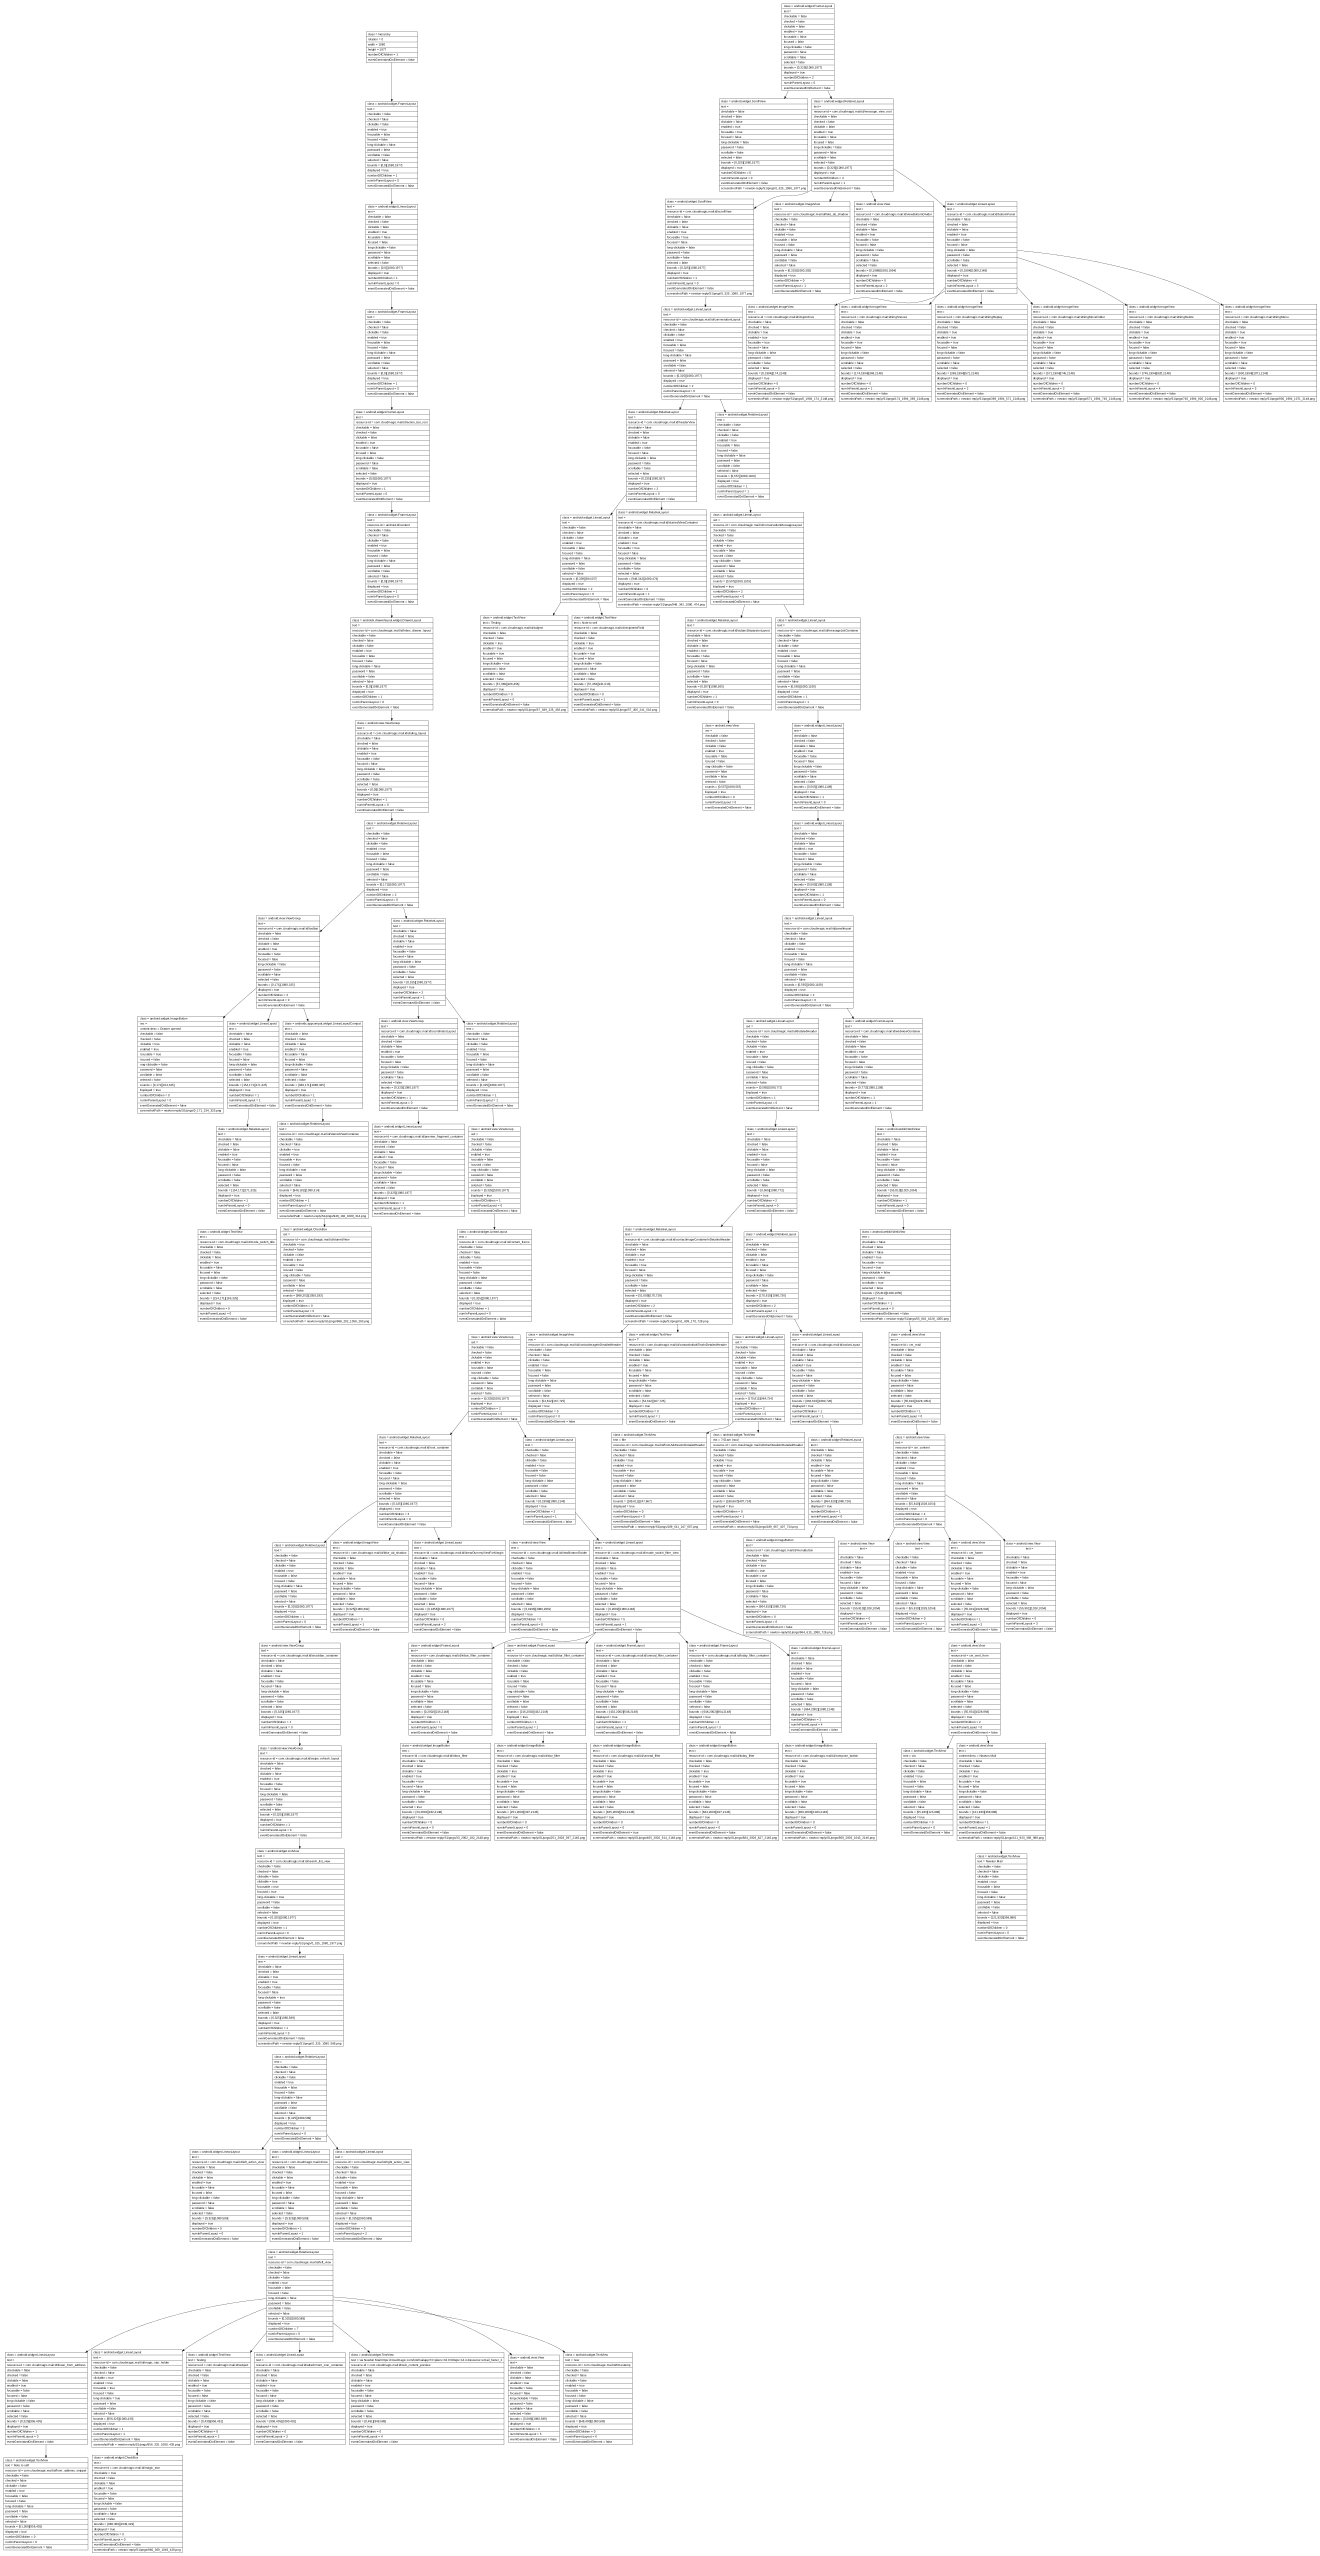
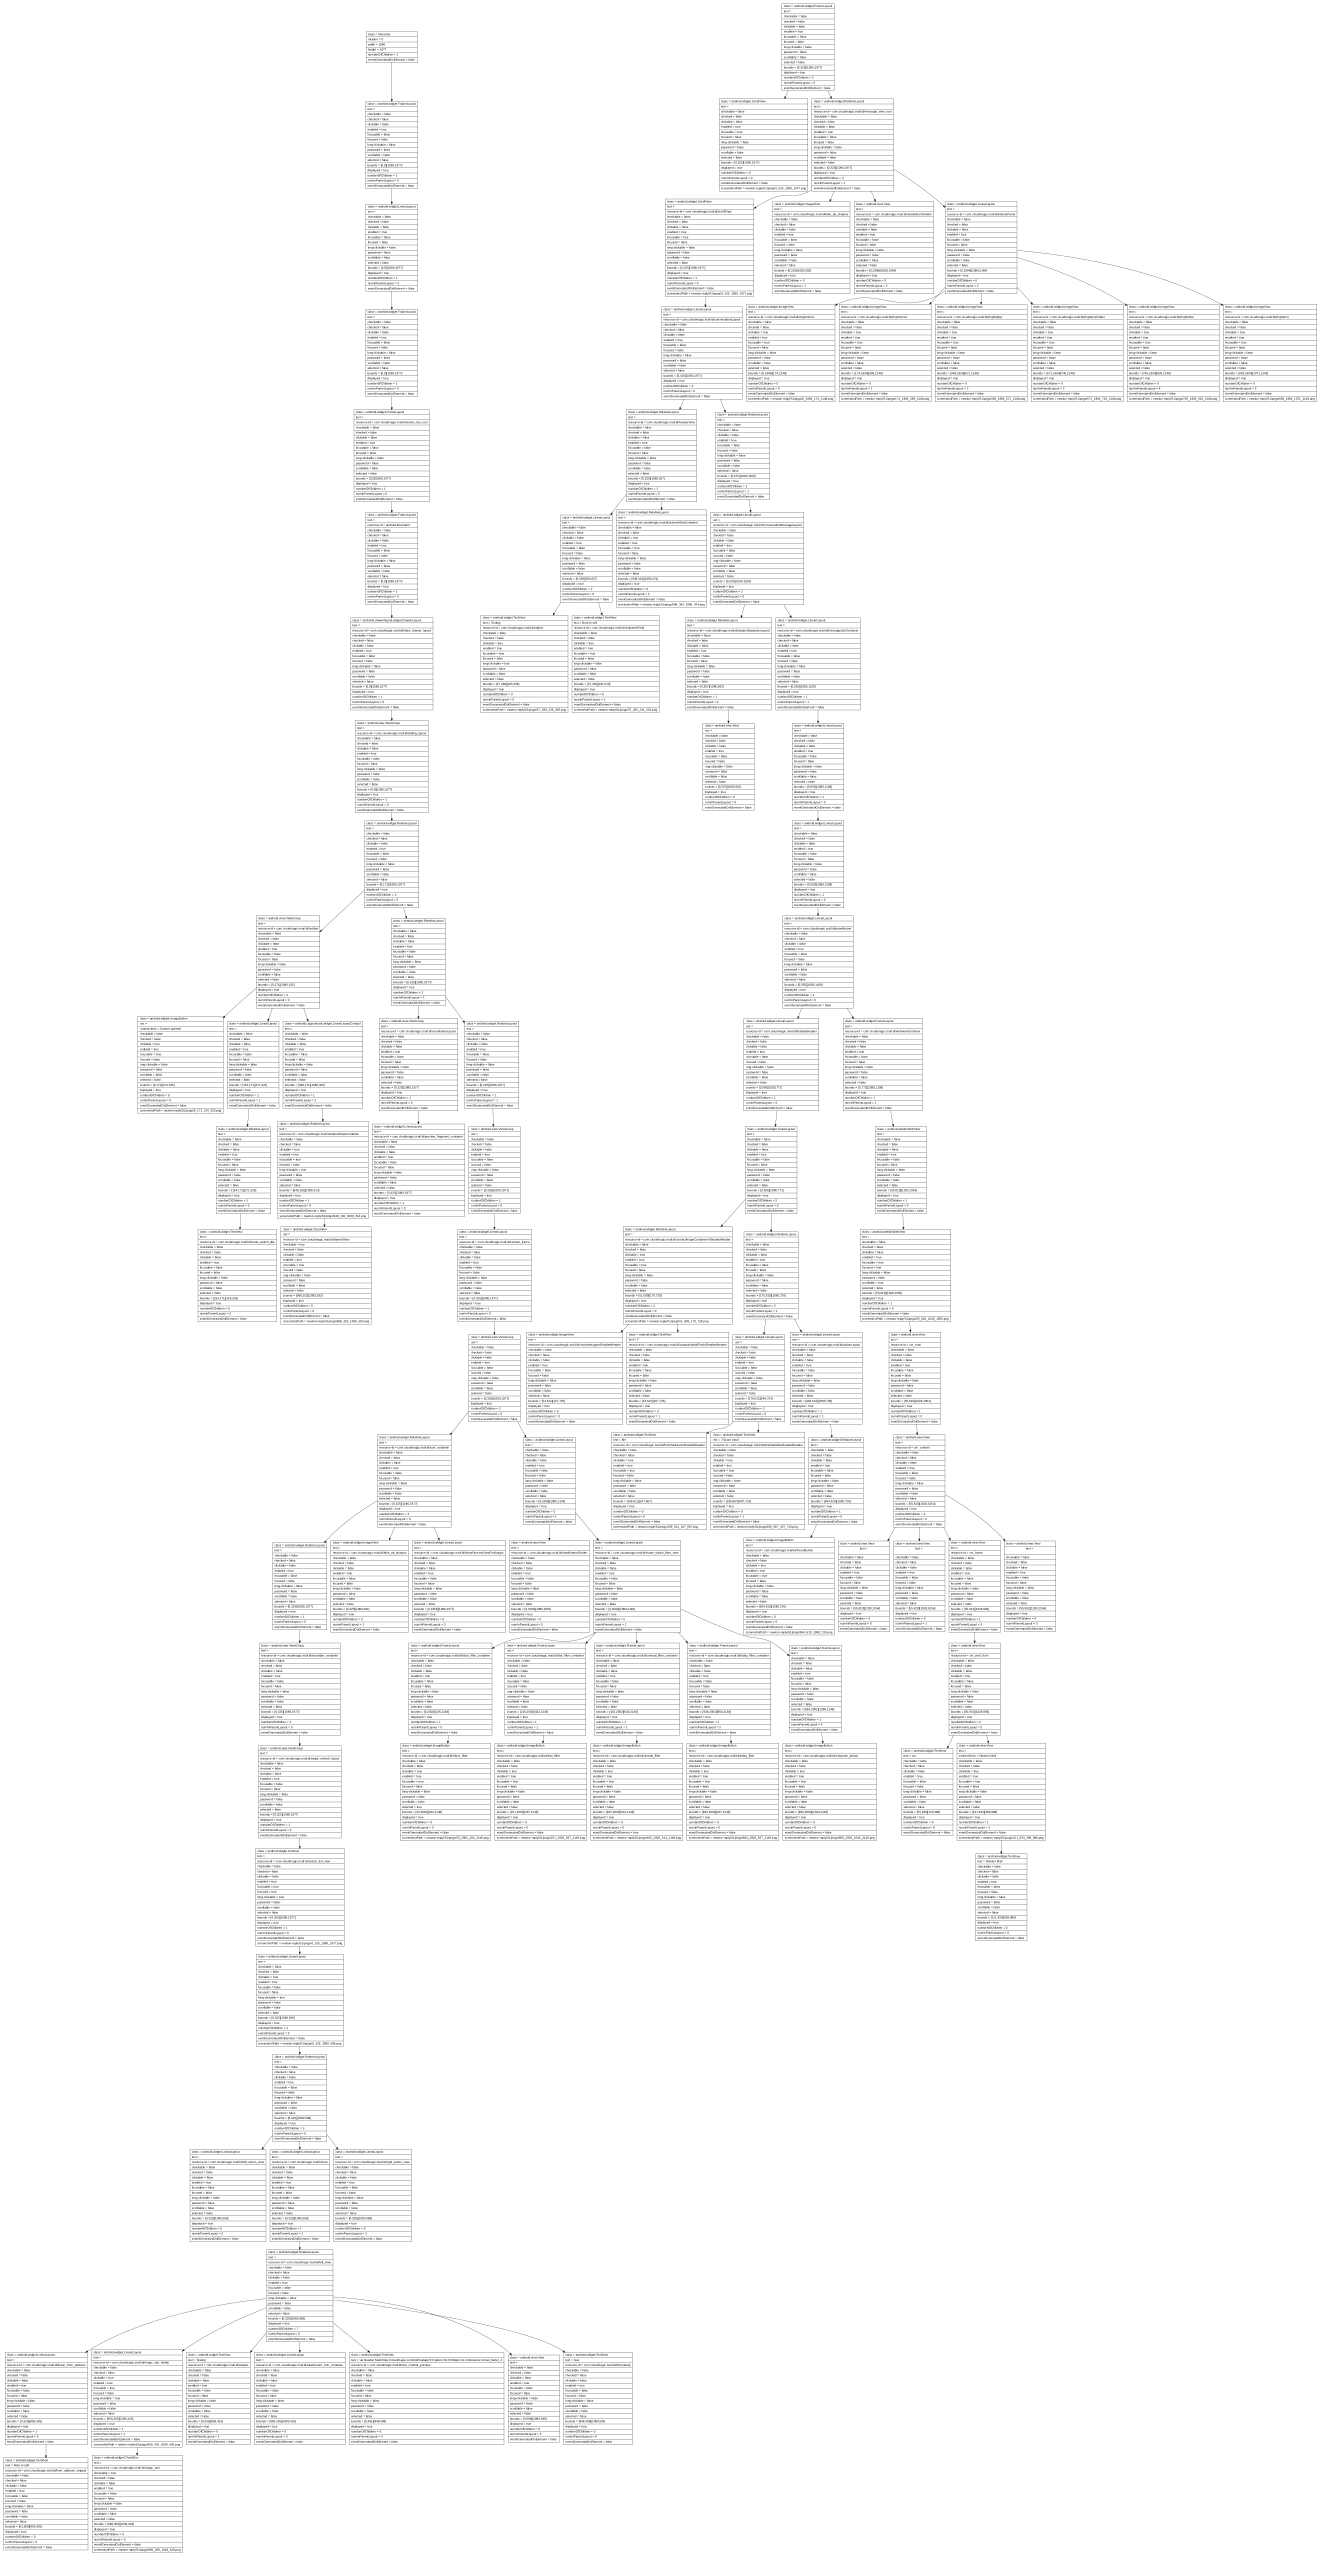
node "class = android.widget.ListView": text "clickable = true" -> "enabled = true"
